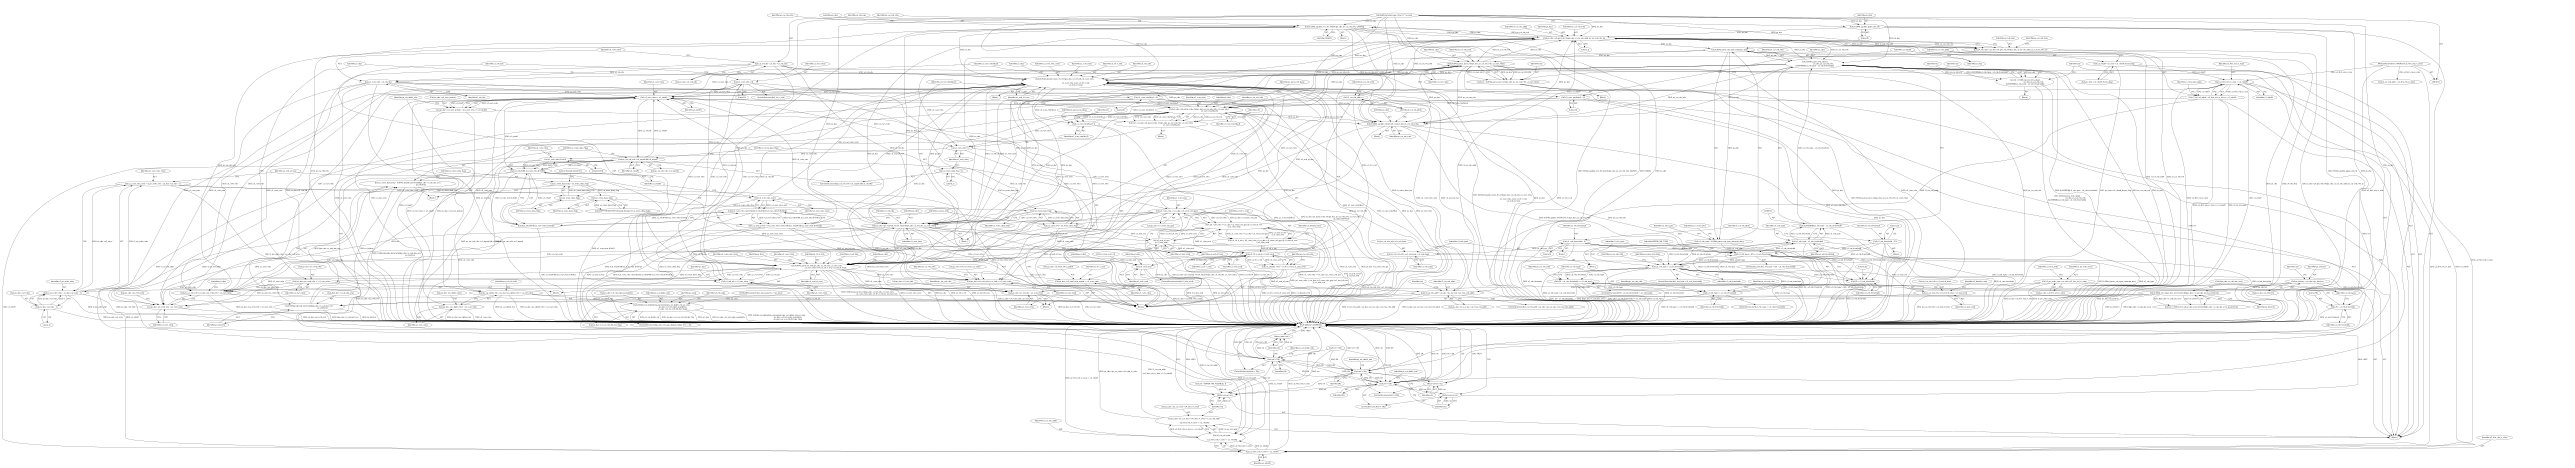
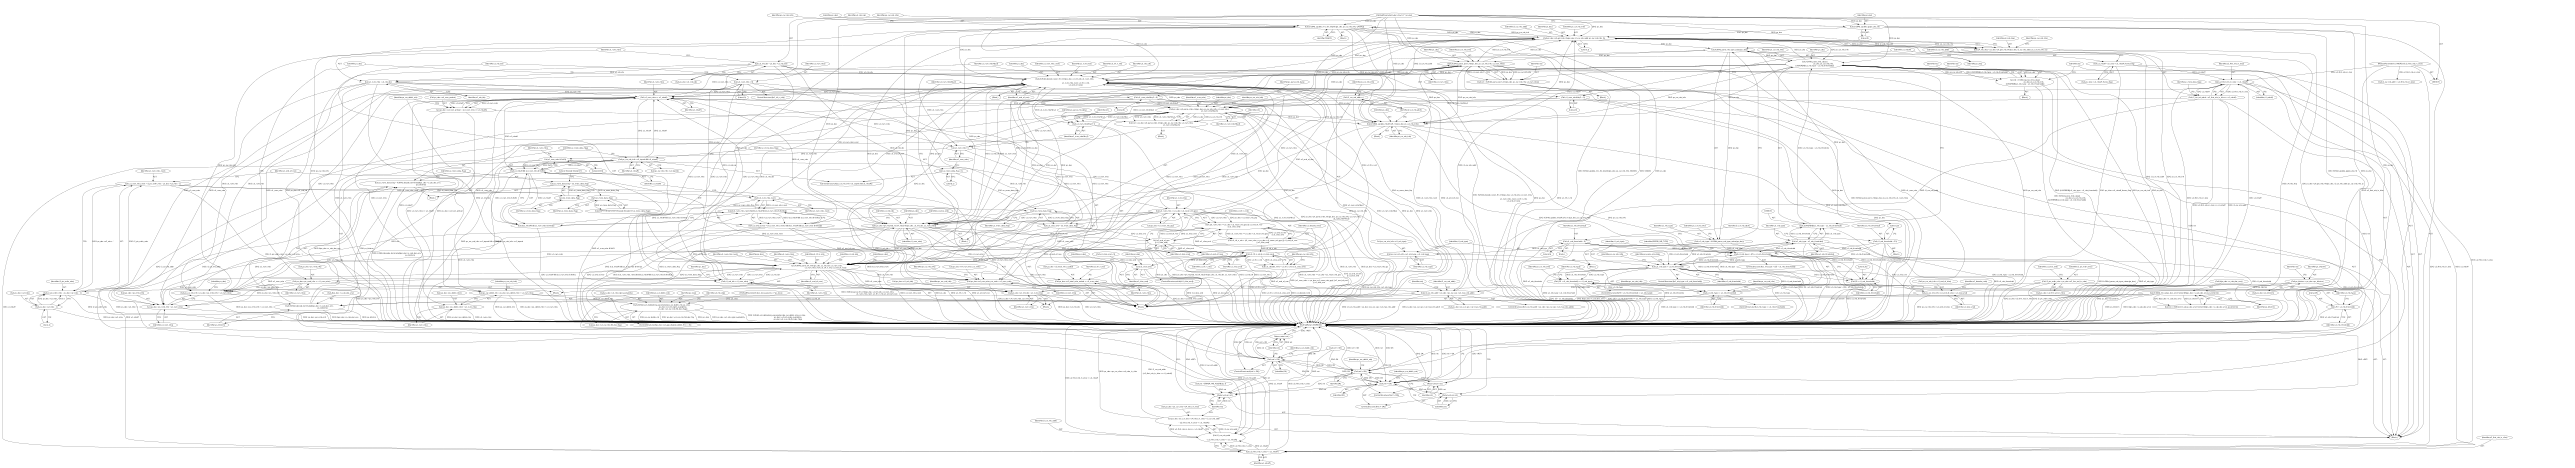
edge "(Call,ih264d_parse_mb_type_cabac(ps_dec))" -> "(MethodReturn,WORD32)": now "(Call,ih264d_parse_mb_type_cabac(ps_dec))" -> "(Literal,23)"
